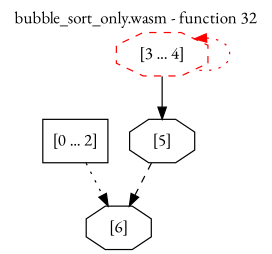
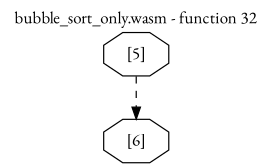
node "[3 ... 4]": removed
node "[0 ... 2]": removed
